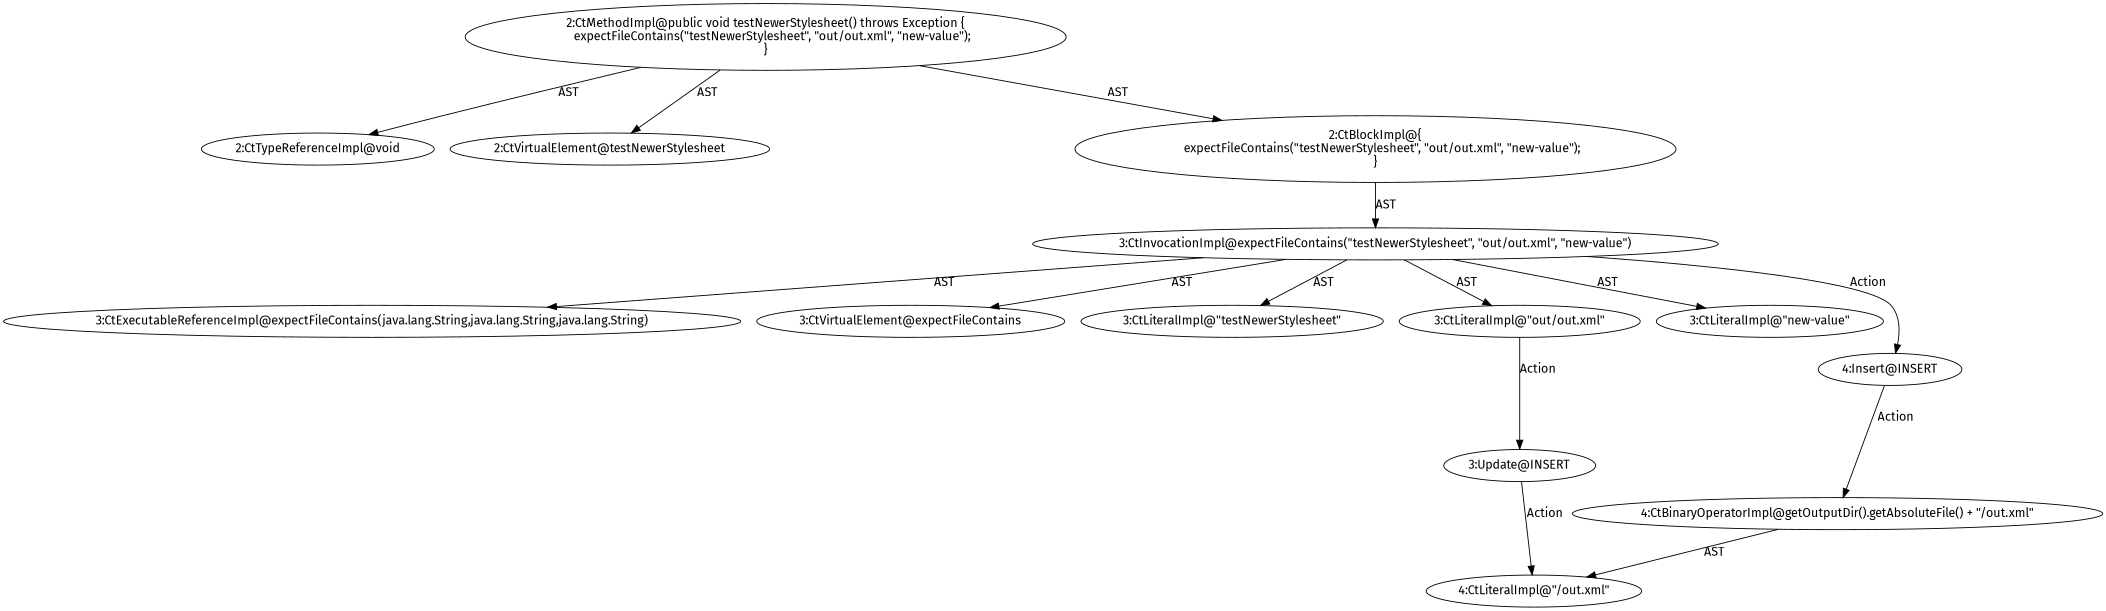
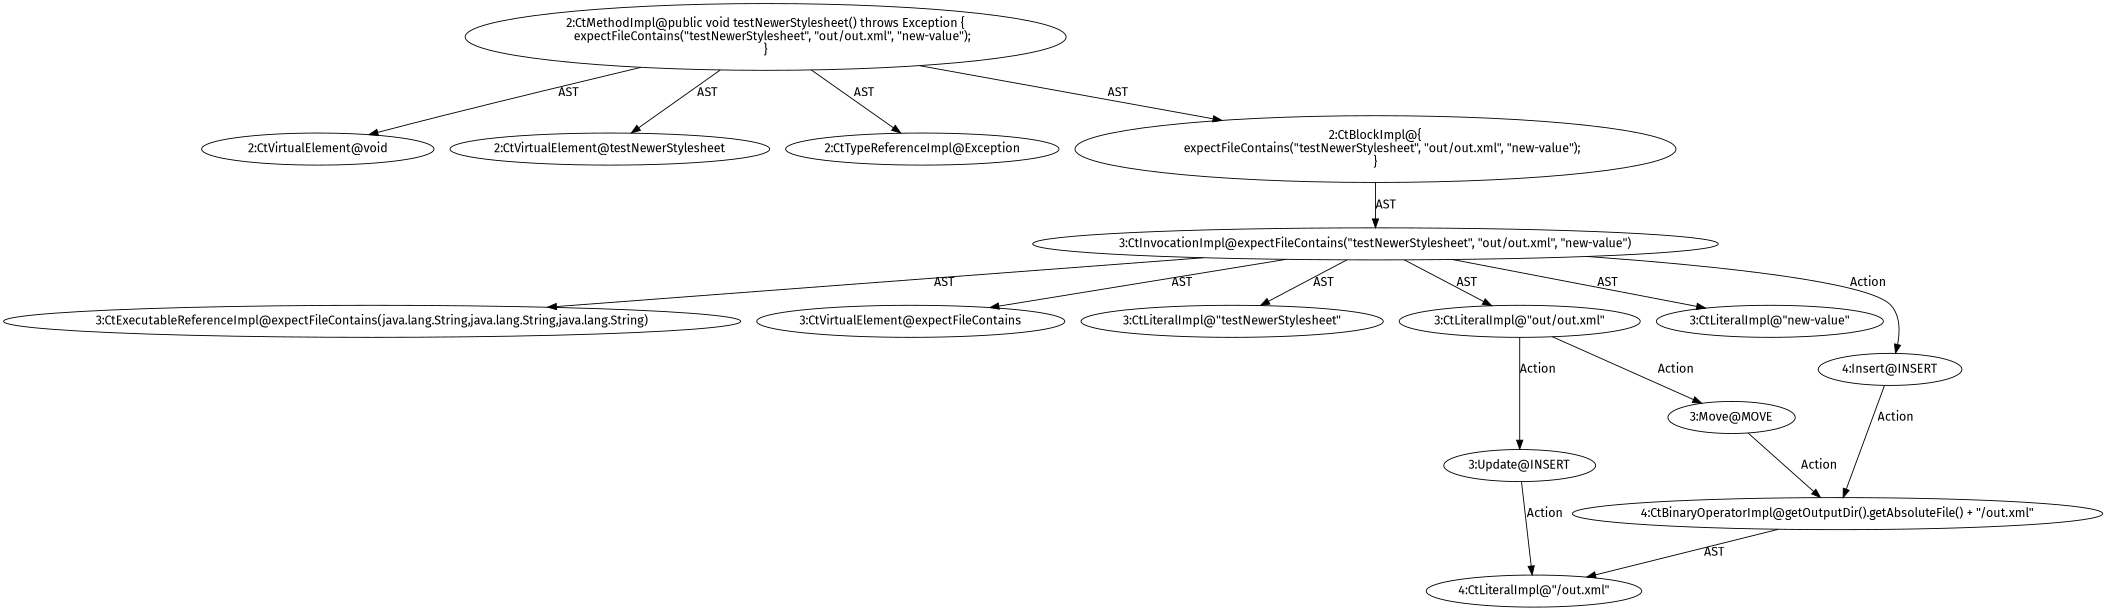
node "2:CtTypeReferenceImpl@void": label "2:CtTypeReferenceImpl@void" -> "2:CtVirtualElement@void"
node "2:CtTypeReferenceImpl@Exception": added
node "3:Move@MOVE": added
